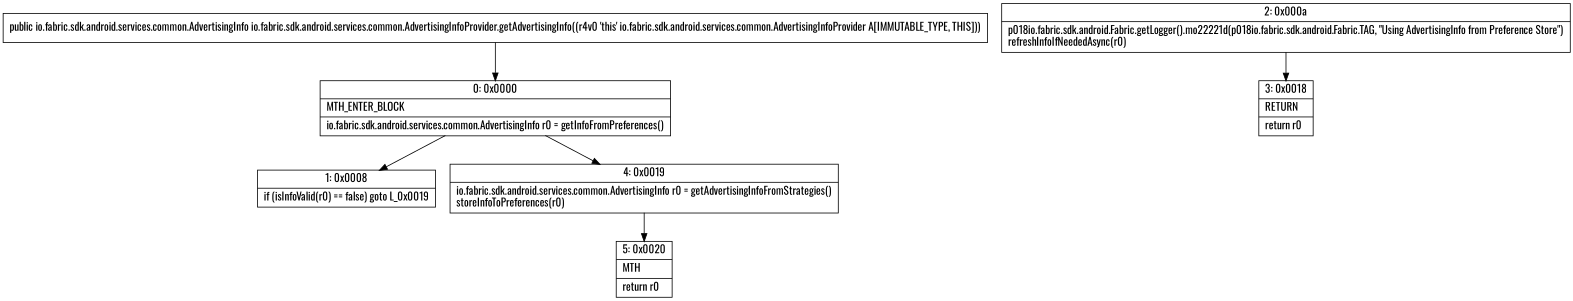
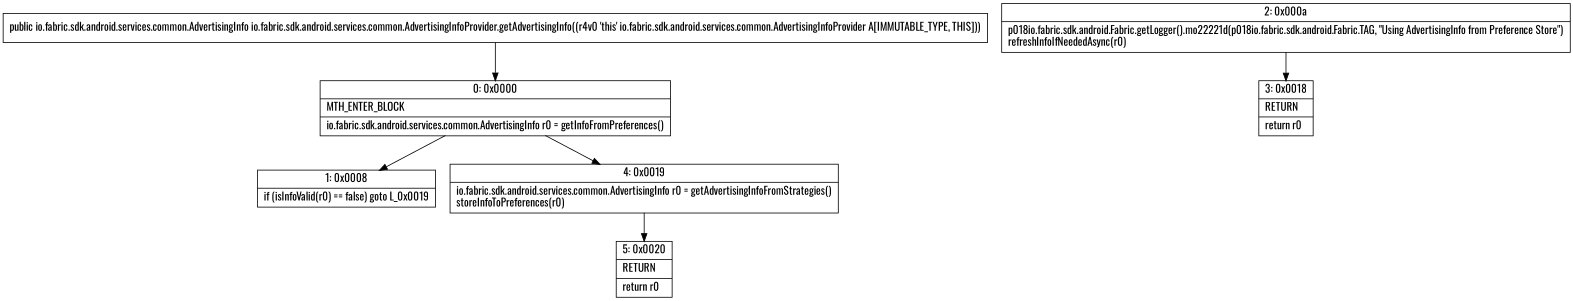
node "5: 0x0020": text "MTH" -> "RETURN"
